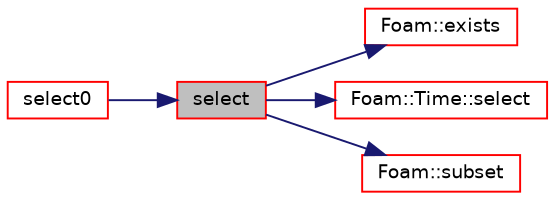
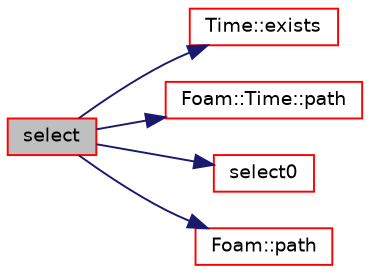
node "Foam::exists": label "Foam::exists" -> "Time::exists"
edge "select0" -> "select": reversed
node "Foam::Time::select": label "Foam::Time::select" -> "Foam::Time::path"
node "Foam::subset": label "Foam::subset" -> "Foam::path"
